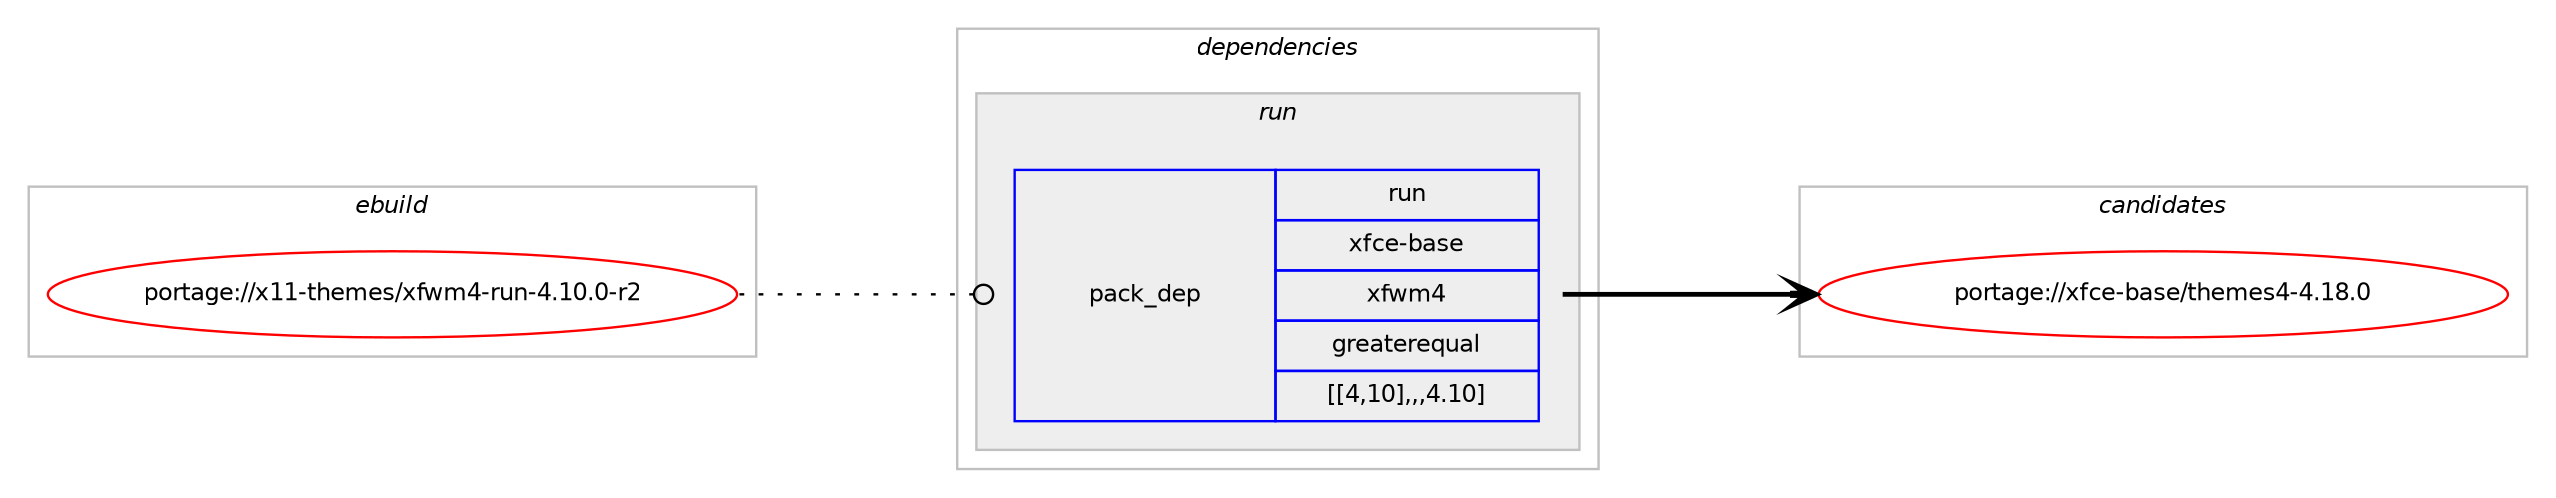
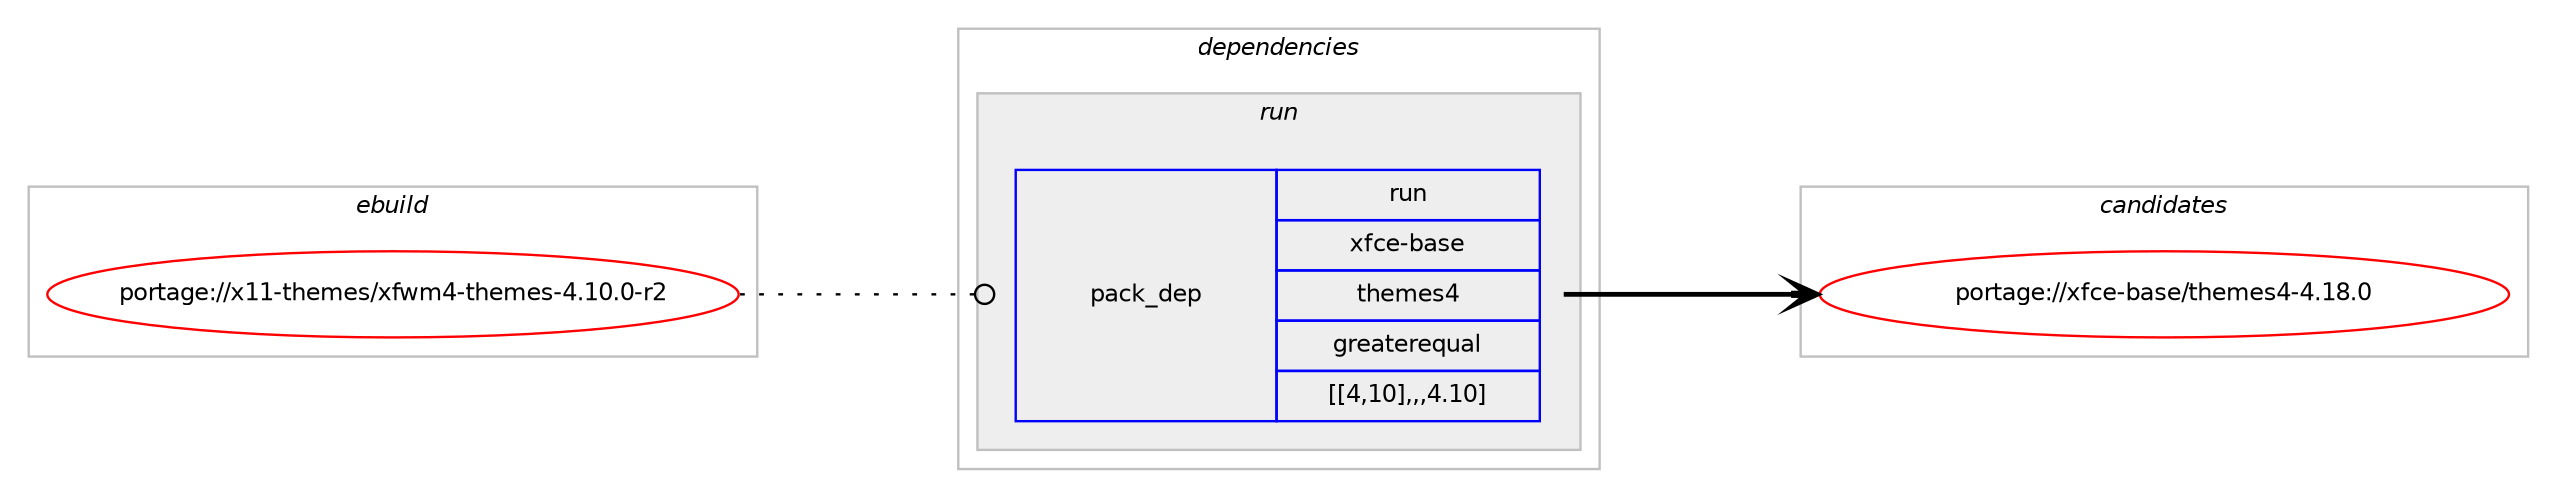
node "portage://x11-themes/xfwm4-run-4.10.0-r2": label "portage://x11-themes/xfwm4-run-4.10.0-r2" -> "portage://x11-themes/xfwm4-themes-4.10.0-r2"
node "pack_dep": text "xfwm4" -> "themes4"
